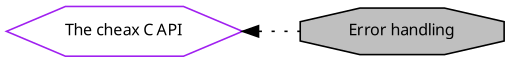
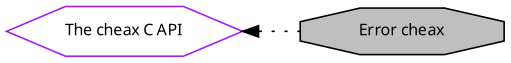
node "Error handling": label "Error handling" -> "Error cheax"
